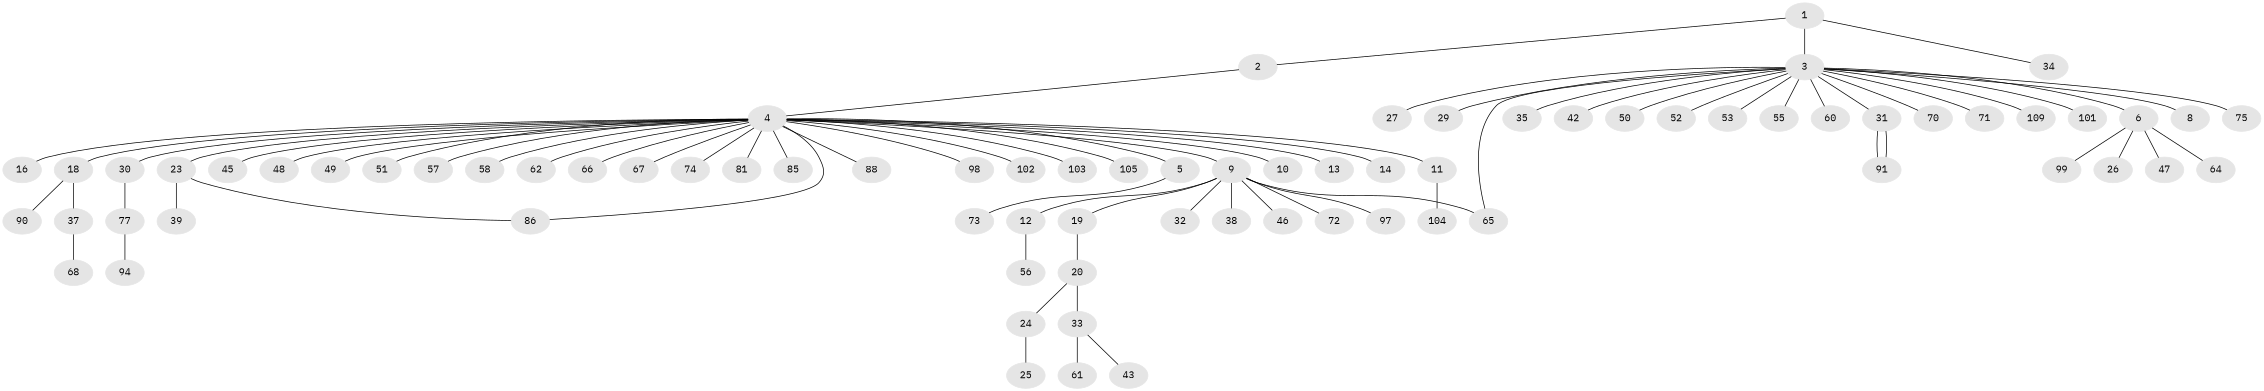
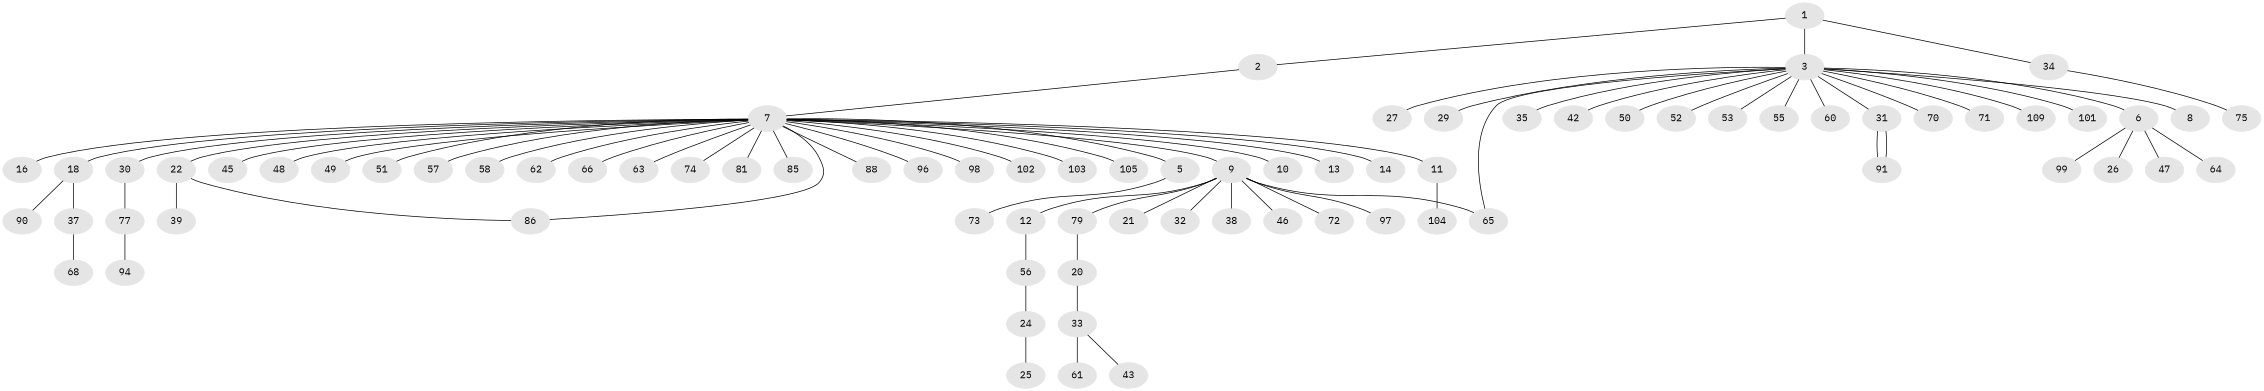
edge "3" -- "75": now "34" -- "75"
node "4": label "4" -> "7"
node "23": label "23" -> "22"
node "67": label "67" -> "63"
node "96": added
node "19": label "19" -> "79"
node "21": added
edge "20" -- "24": now "56" -- "24"
